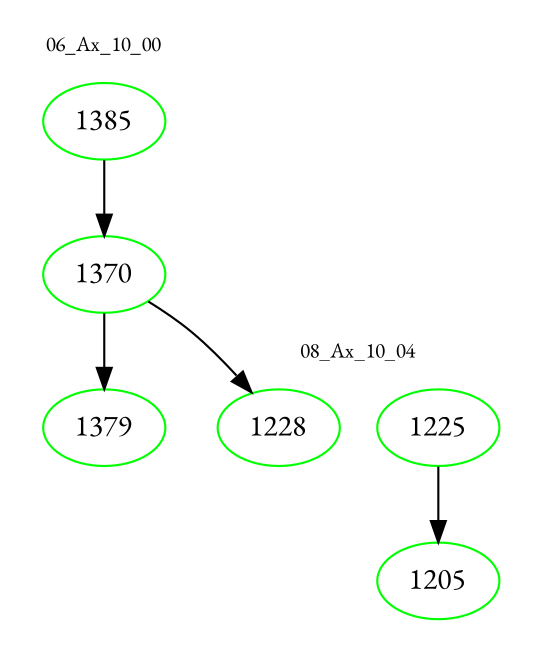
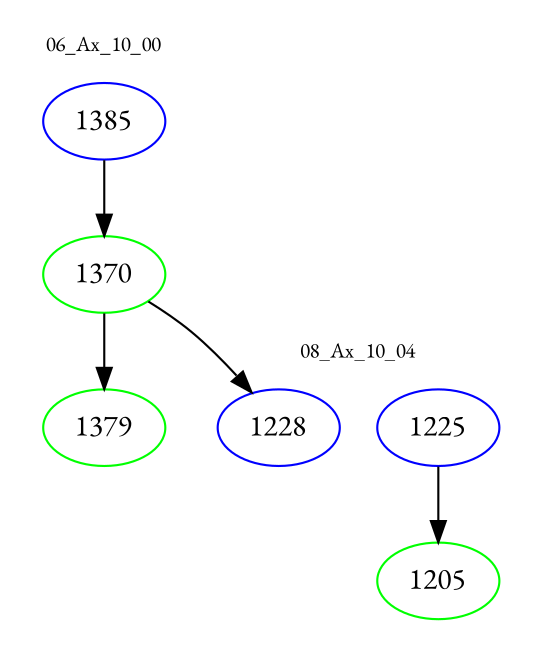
node "1385": color green -> blue
node "1228": color green -> blue
node "1225": color green -> blue
